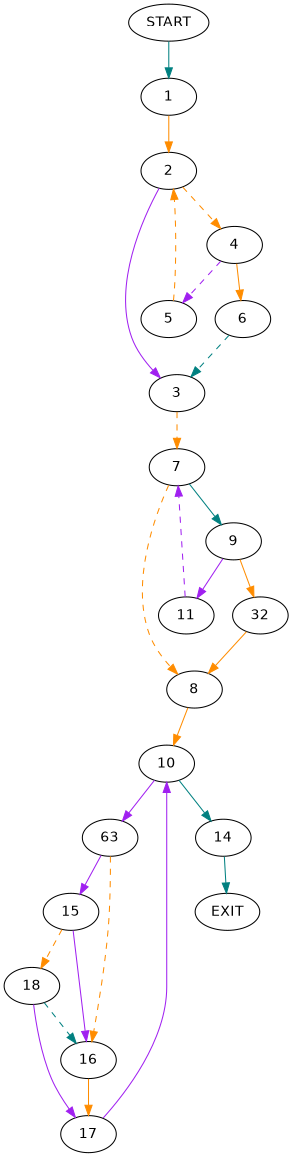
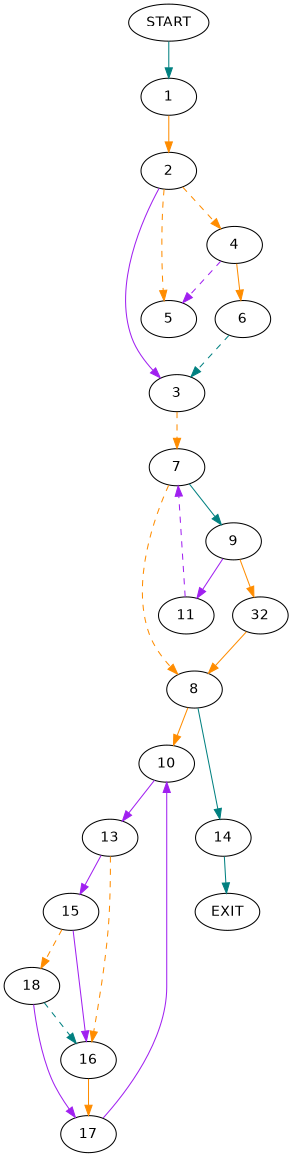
edge "5" -> "2": reversed
edge "10" -> "14": now "8" -> "14"
node "63": label "63" -> "13"
